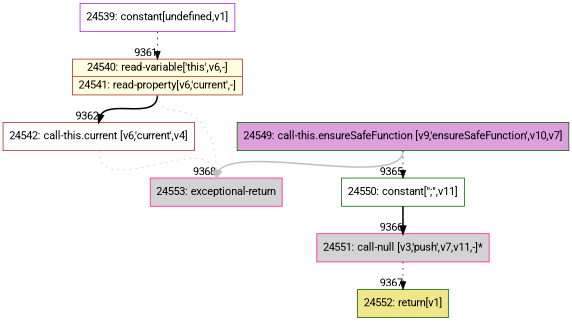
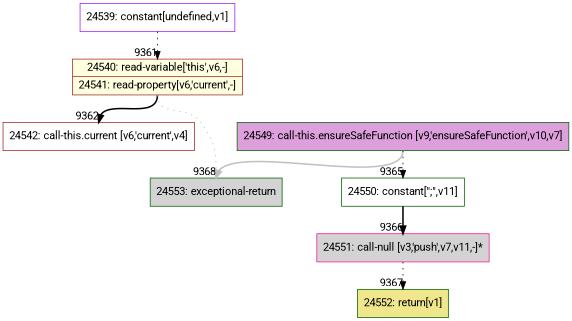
edge "24542: call-this.current [v6,'current',v4]" -> "24553: exceptional-return": removed
node "24553: exceptional-return": color deeppink -> darkgreen
